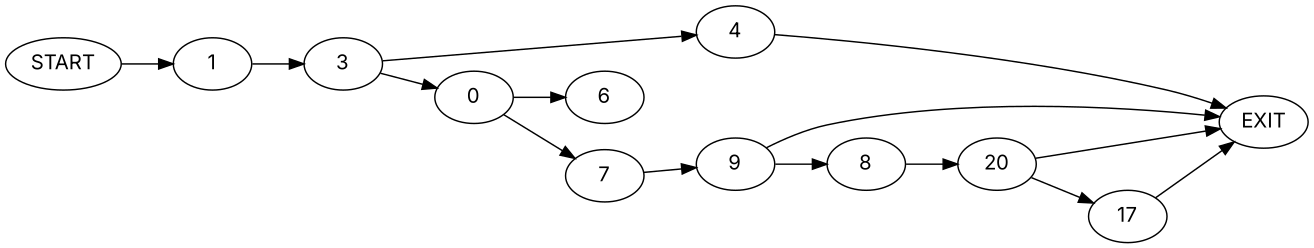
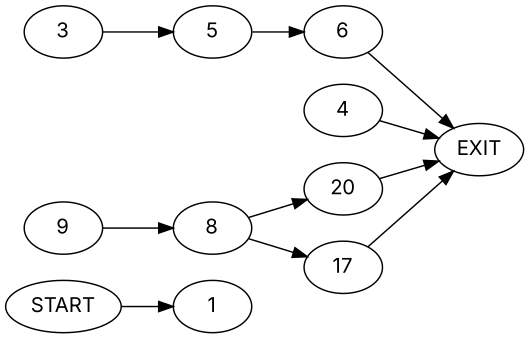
edge "3" -> "4": removed
edge "1" -> "3": removed
node "0": label "0" -> "5"
edge "9" -> "EXIT": now "6" -> "EXIT"
node "7": removed
edge "20" -> "17": now "8" -> "17"
